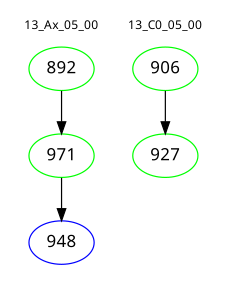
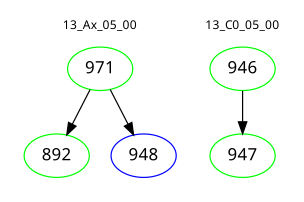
node "906": label "906" -> "946"
edge "892" -> "971": reversed
node "927": label "927" -> "947"
